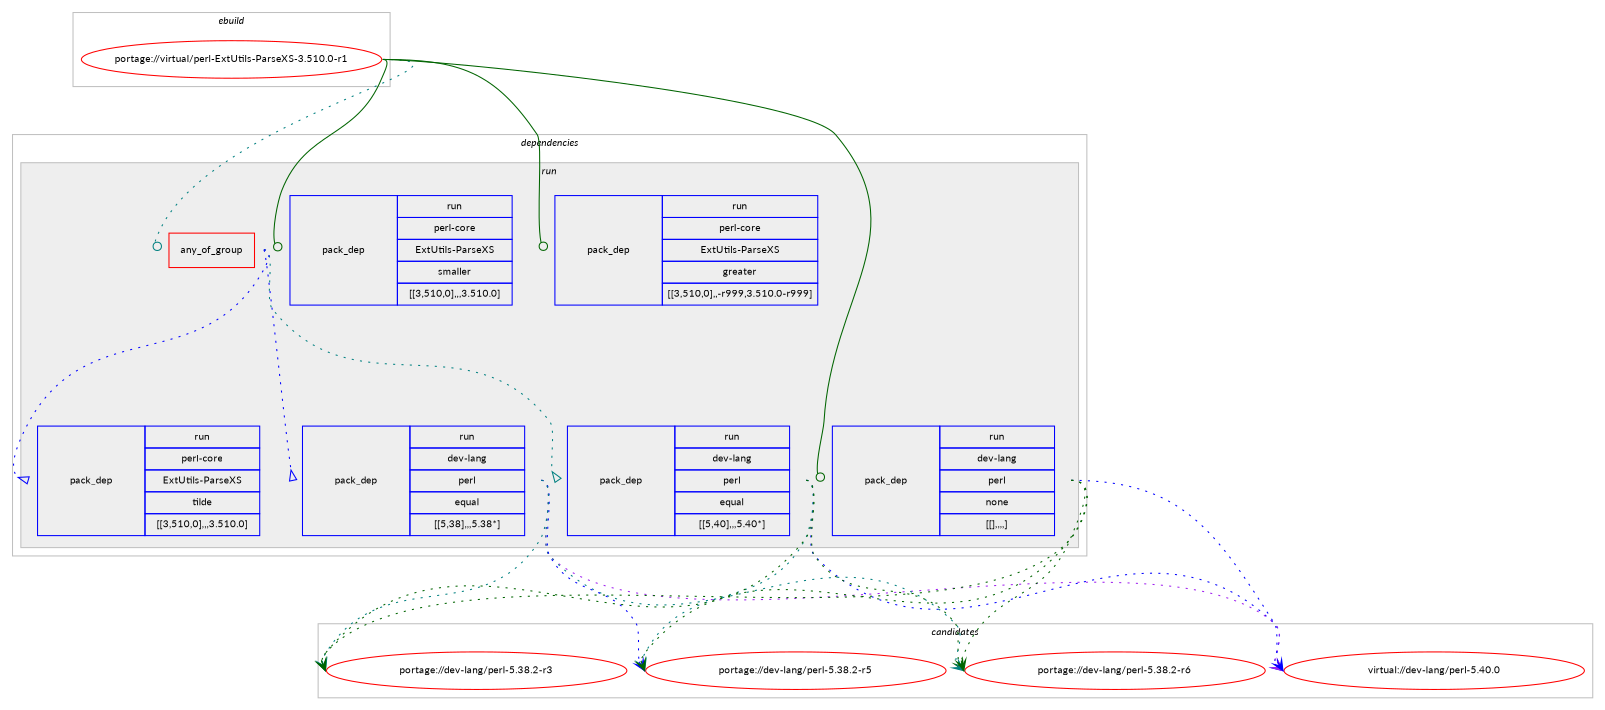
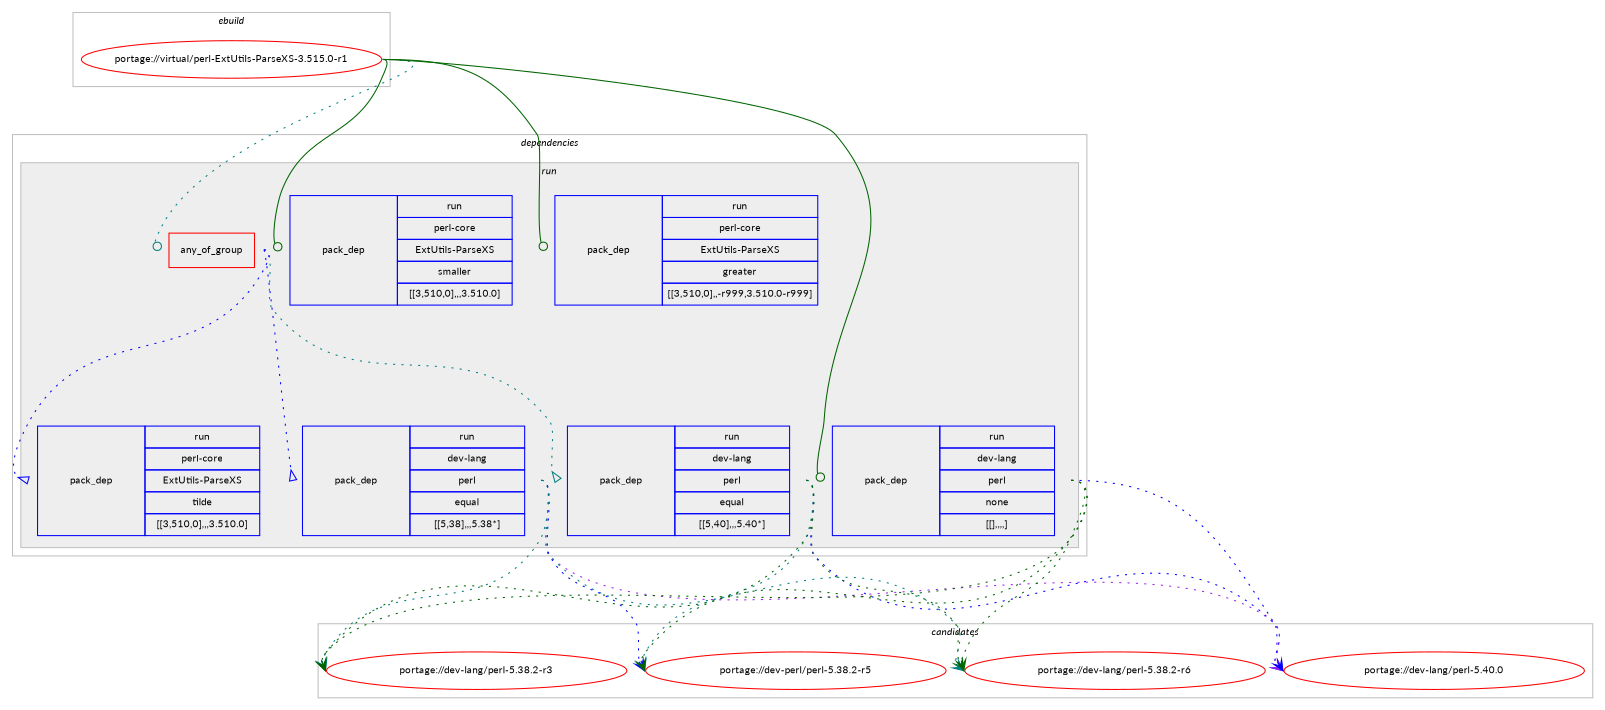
node "portage://virtual/perl-ExtUtils-ParseXS-3.510.0-r1": label "portage://virtual/perl-ExtUtils-ParseXS-3.510.0-r1" -> "portage://virtual/perl-ExtUtils-ParseXS-3.515.0-r1"
node "portage://dev-lang/perl-5.38.2-r5": label "portage://dev-lang/perl-5.38.2-r5" -> "portage://dev-perl/perl-5.38.2-r5"
node "virtual://dev-lang/perl-5.40.0": label "virtual://dev-lang/perl-5.40.0" -> "portage://dev-lang/perl-5.40.0"
